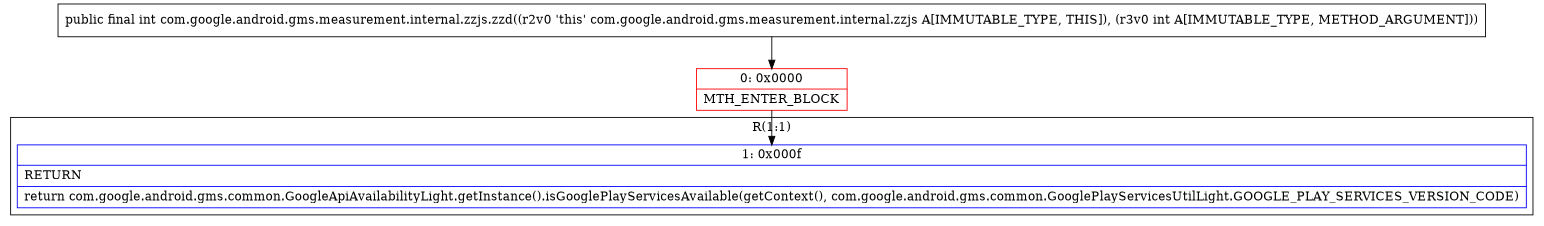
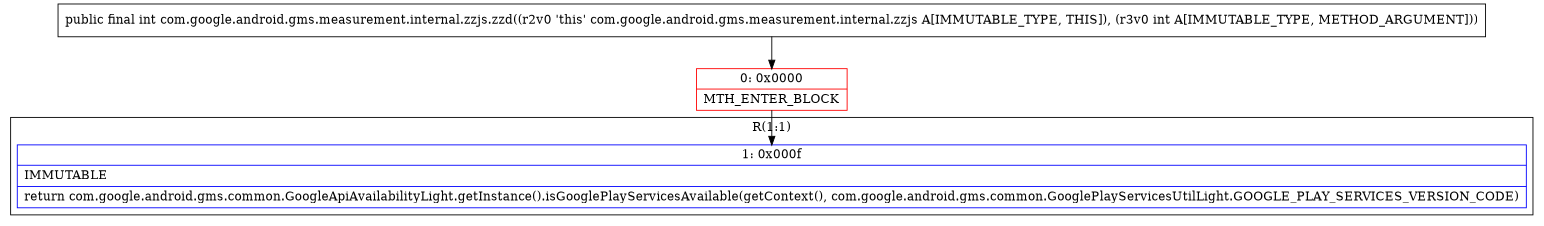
node "1: 0x000f": text "RETURN" -> "IMMUTABLE"
